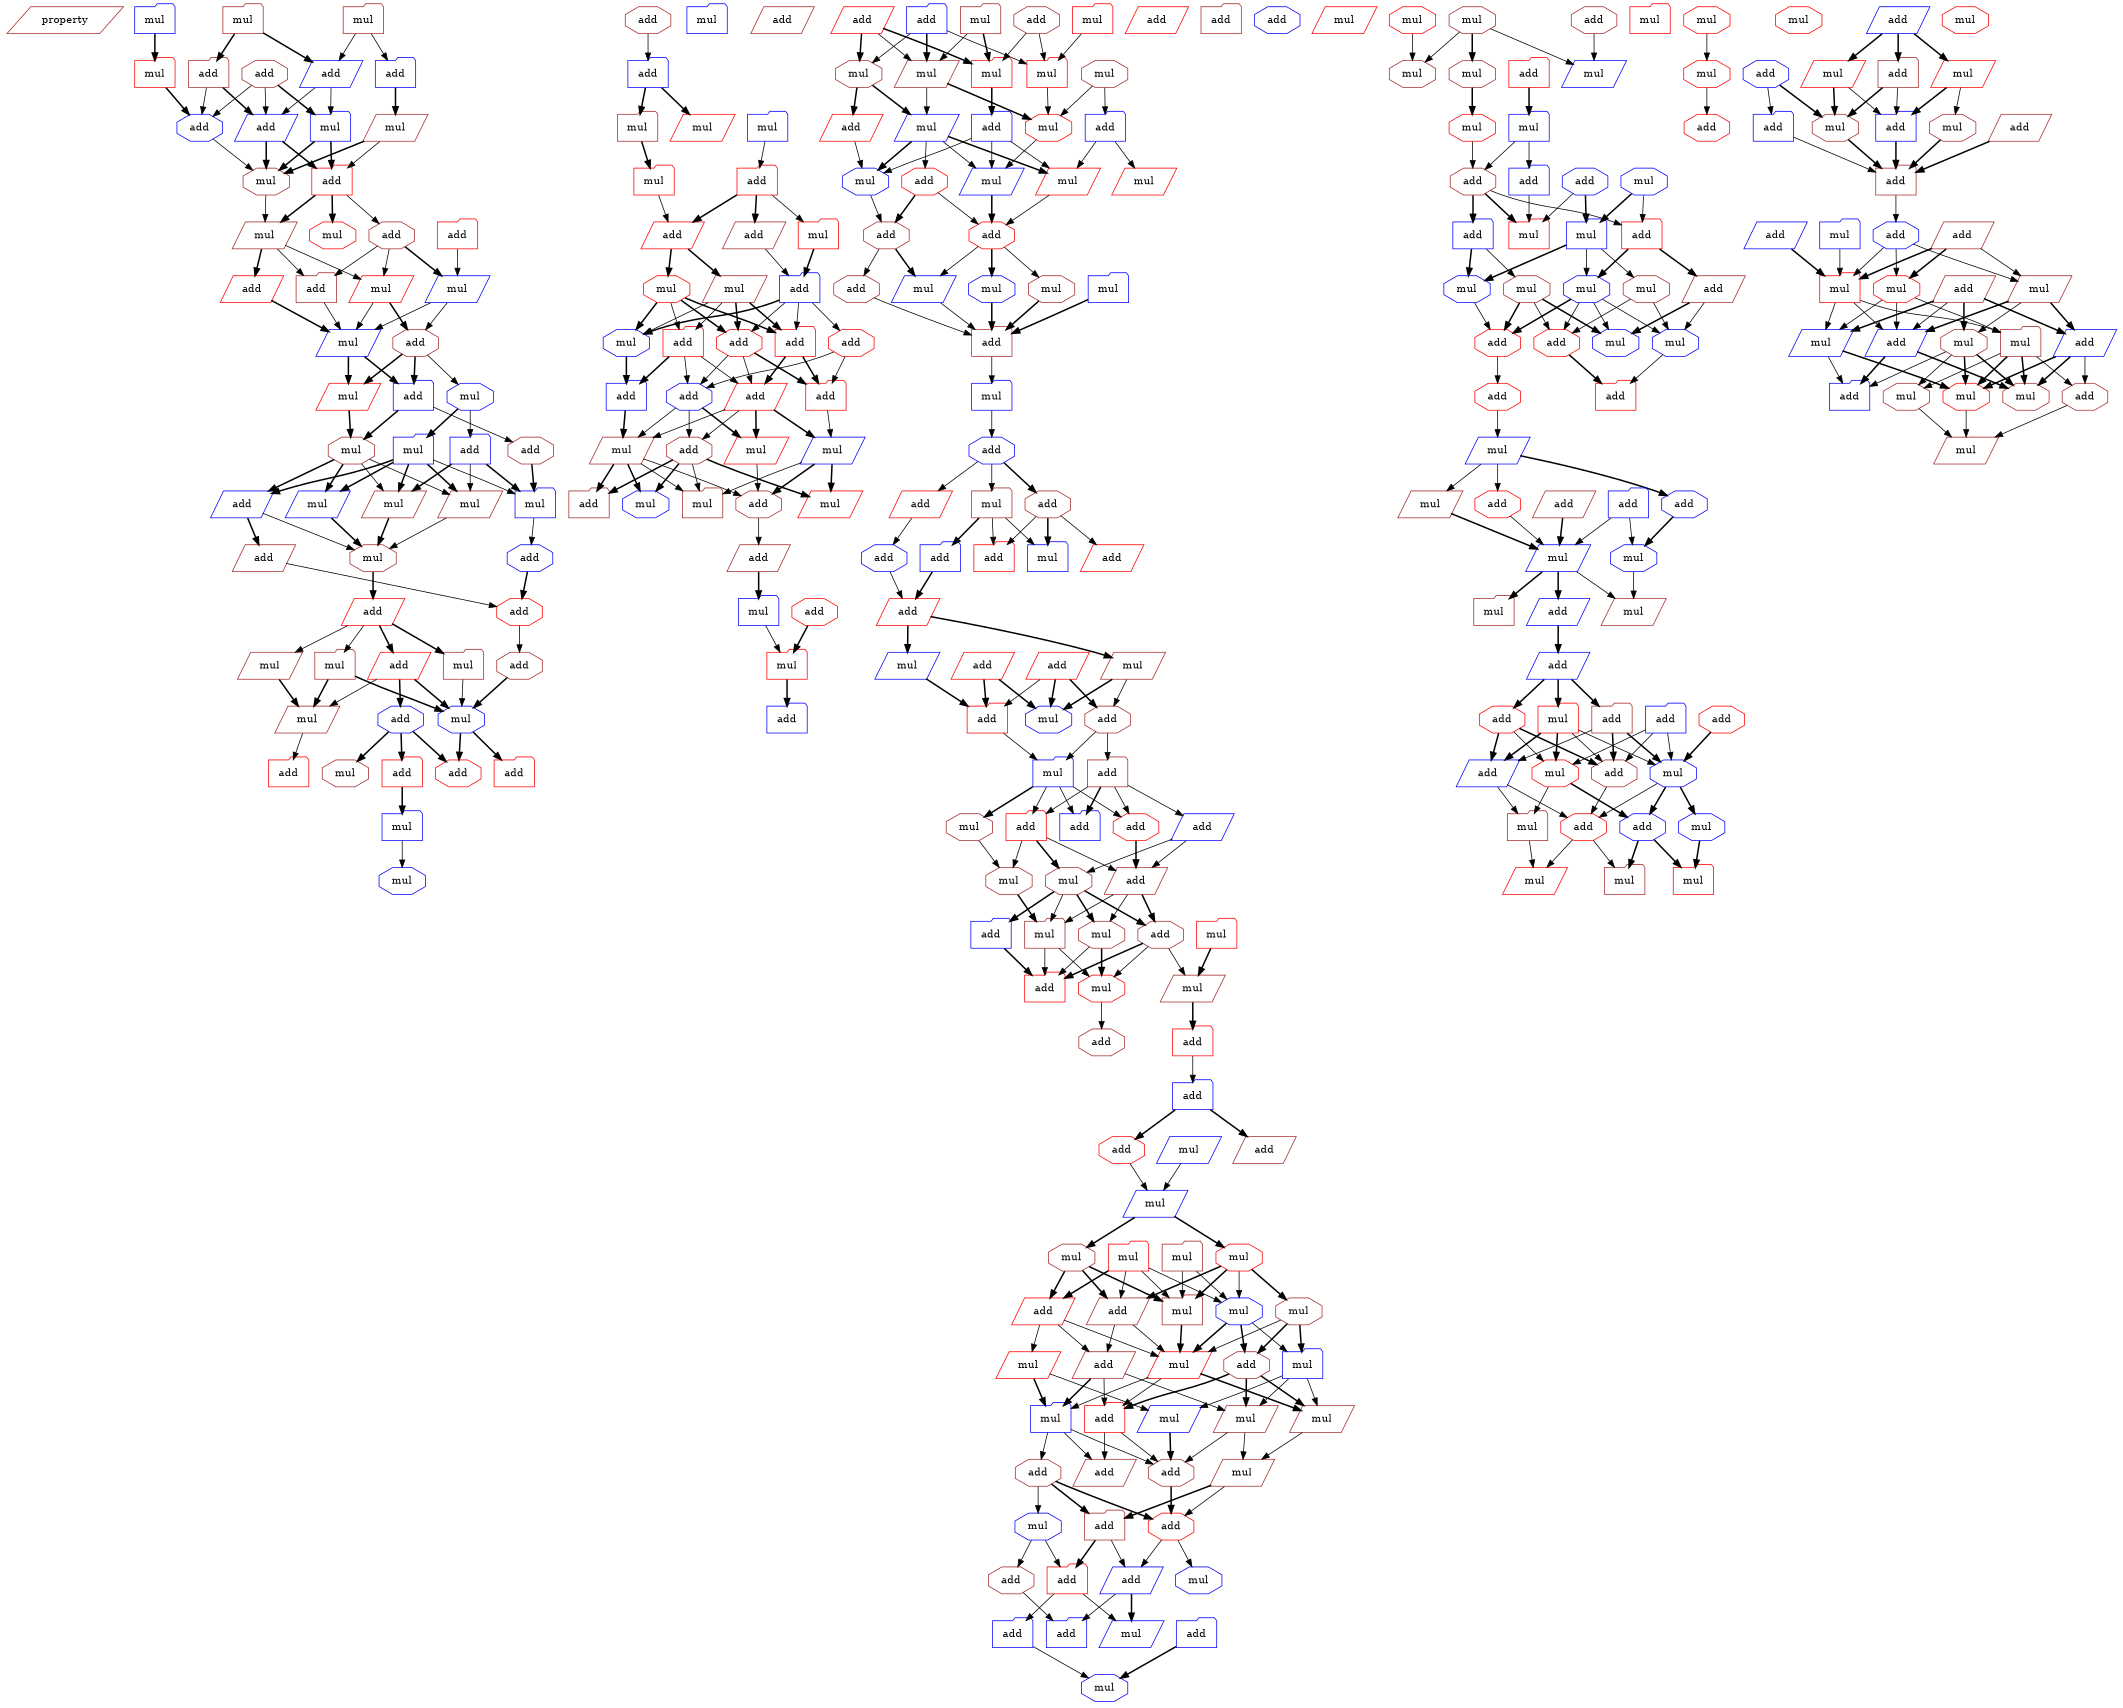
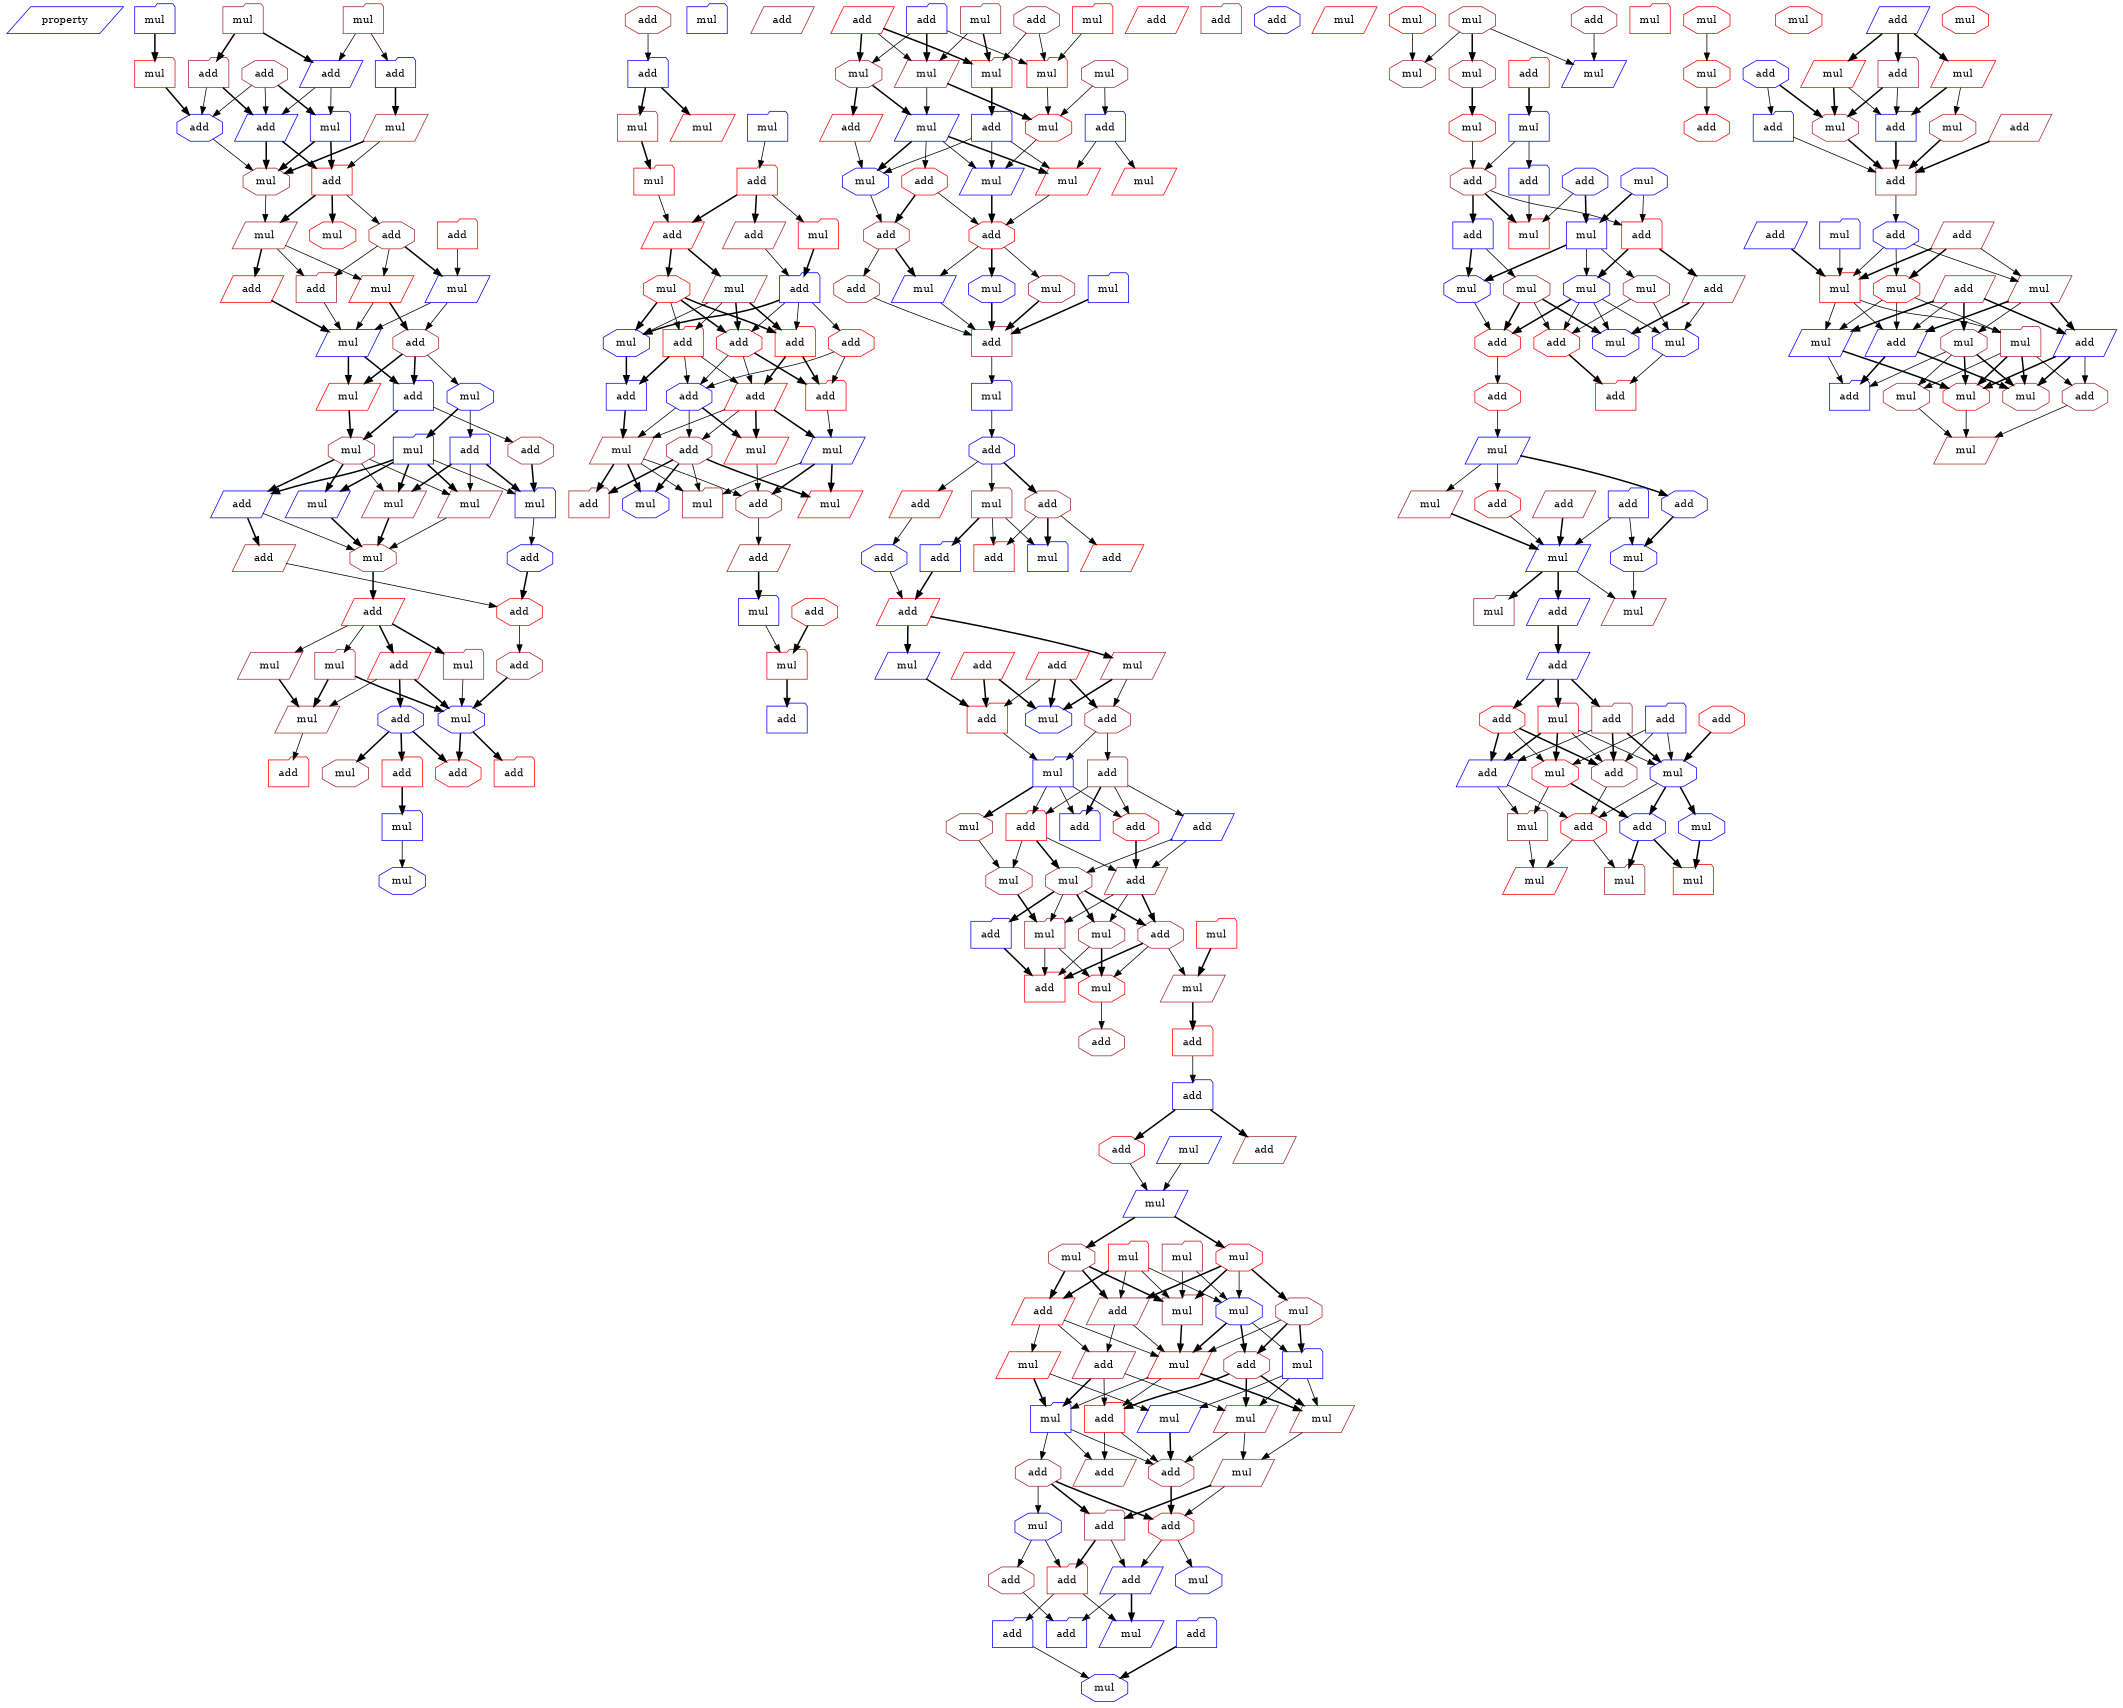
node "property": color brown -> blue
